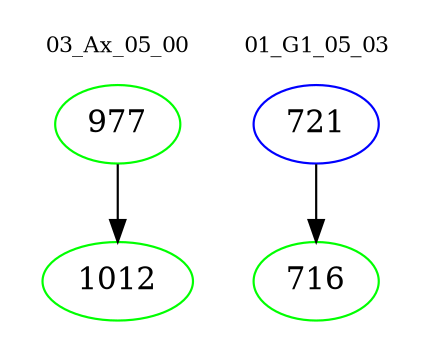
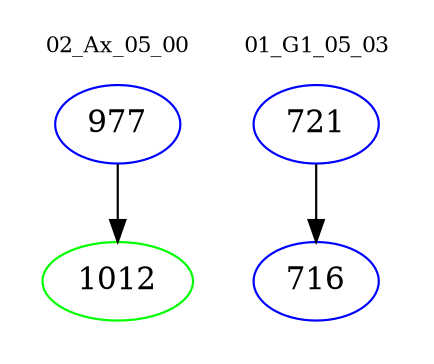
cluster "03_Ax_05_00": label "03_Ax_05_00" -> "02_Ax_05_00"
node "977": color green -> blue
node "716": color green -> blue
